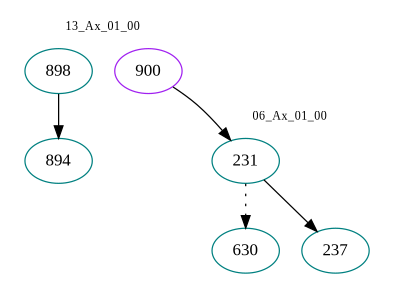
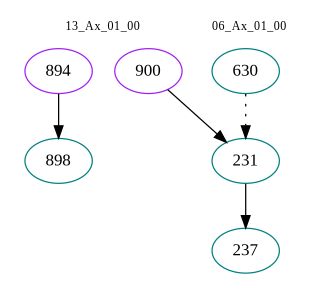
edge "898" -> "894": reversed
node "894": color teal -> purple
edge "231" -> "630": reversed
